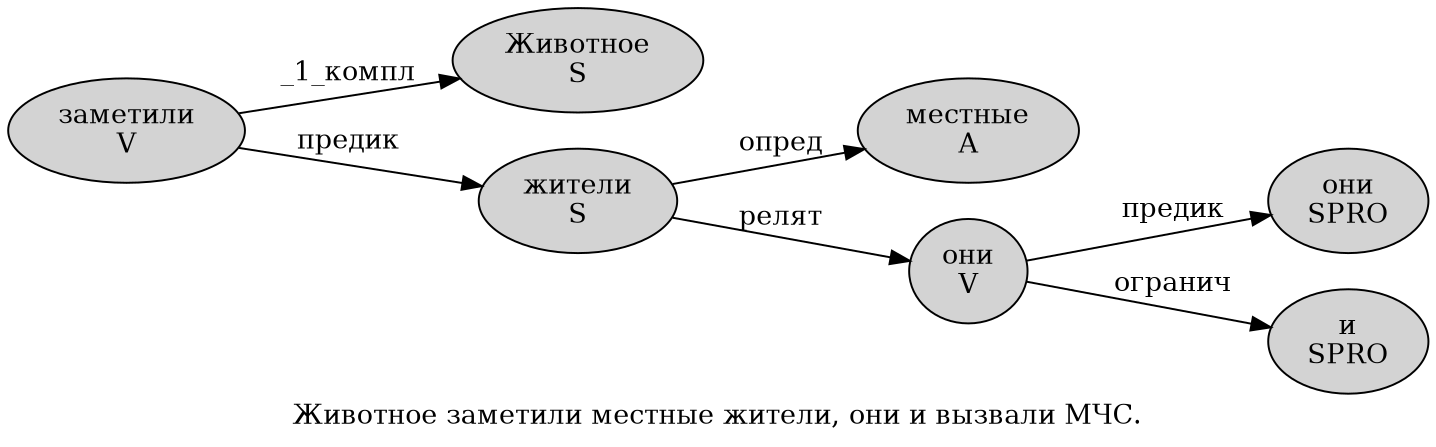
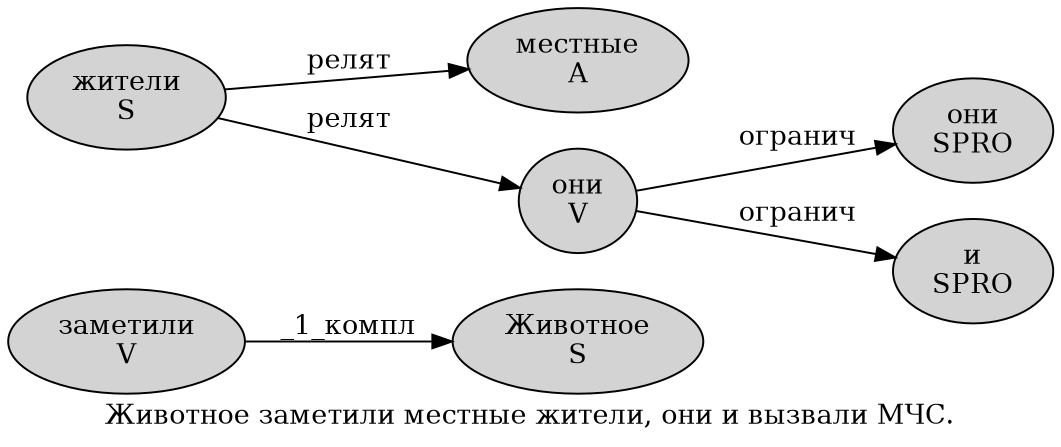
edge "жители S" -> "местные A": label "опред" -> "релят"
edge "заметили V" -> "жители S": removed, label "предик"
edge "они V" -> "они SPRO": label "предик" -> "огранич"
